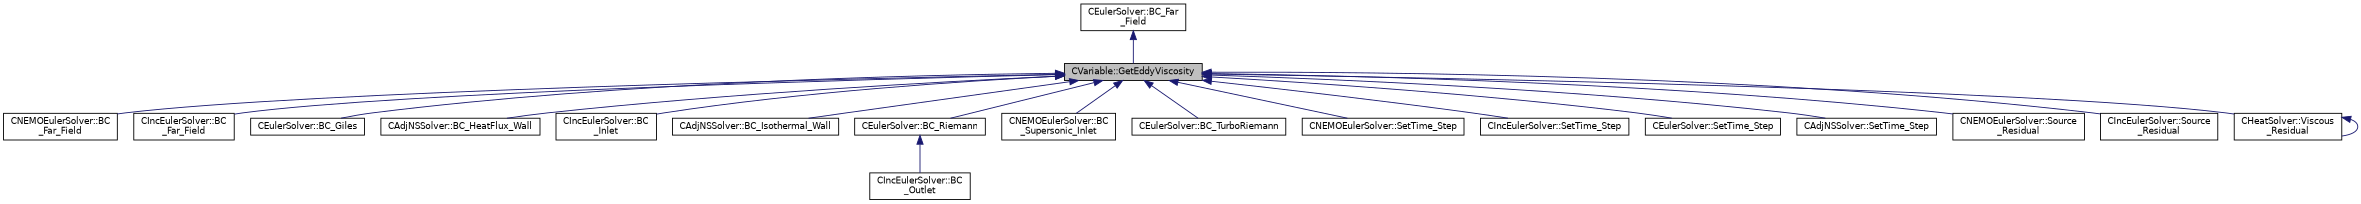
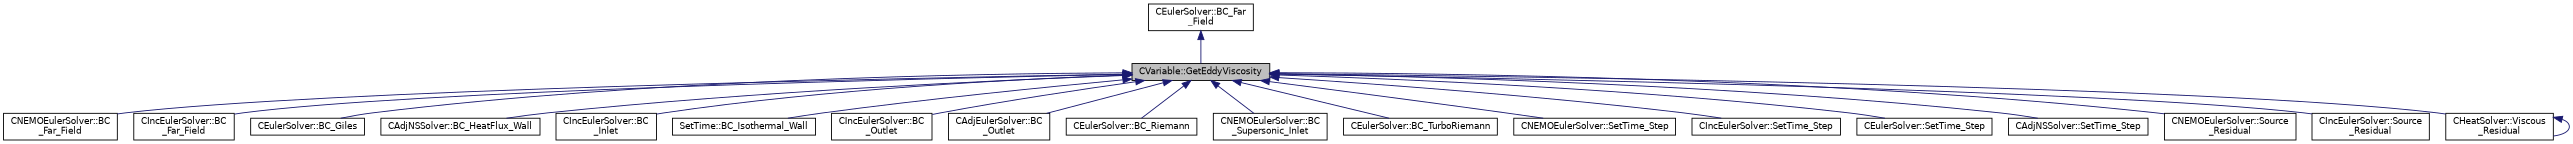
node "CAdjNSSolver::BC_Isothermal_Wall": label "CAdjNSSolver::BC_Isothermal_Wall" -> "SetTime::BC_Isothermal_Wall"
node "CAdjEulerSolver::BC _Outlet": added
edge "CIncEulerSolver::BC _Outlet" -> "CEulerSolver::BC_Riemann": now "CIncEulerSolver::BC _Outlet" -> "CVariable::GetEddyViscosity"
